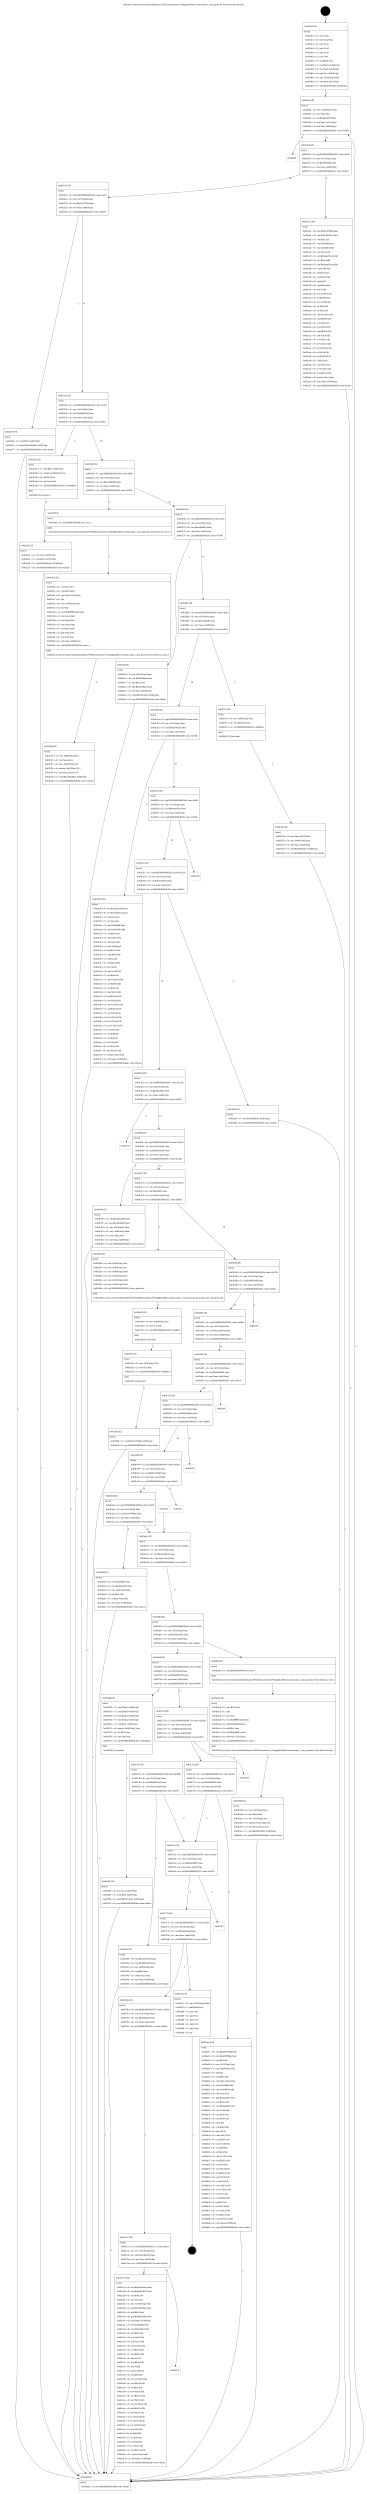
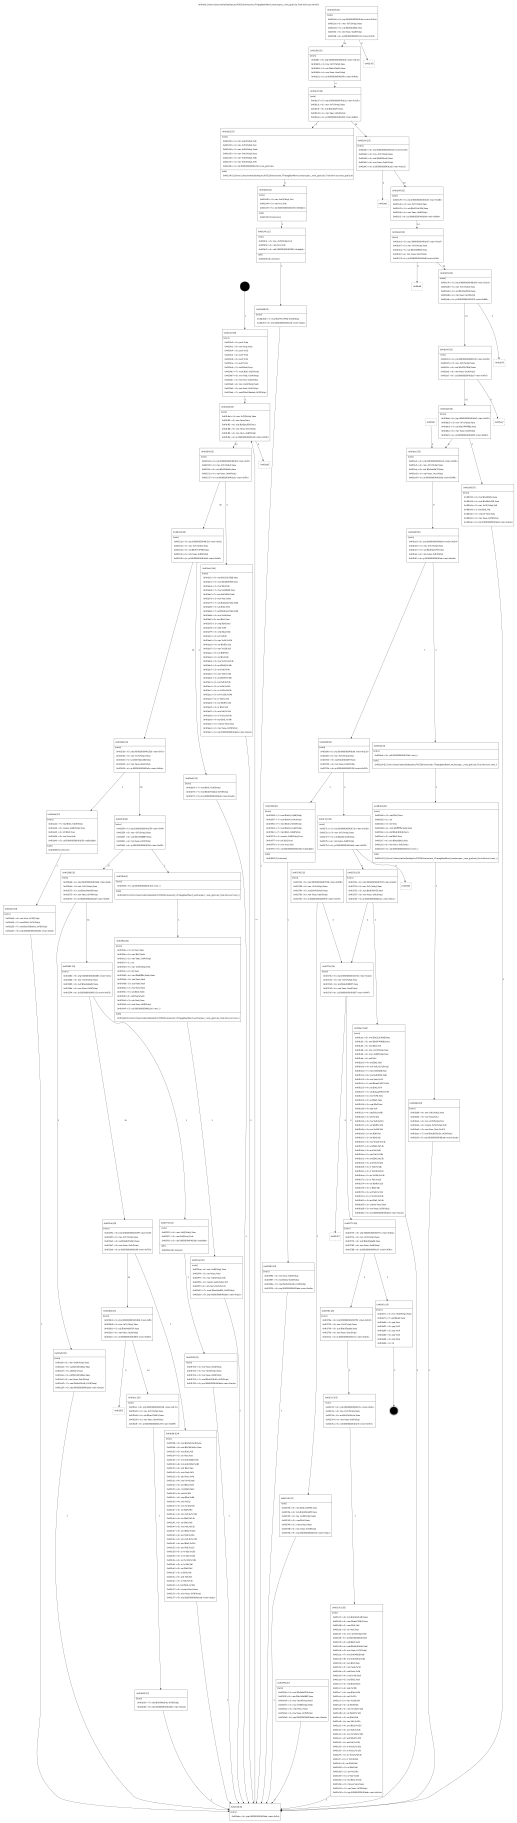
edge "0x4015cc [25]" -> "0x4015e5 [25]": removed, label "13"
edge "0x4015fe [25]" -> "0x40199a [27]": removed, label "2"
node "0x4017c0": removed
